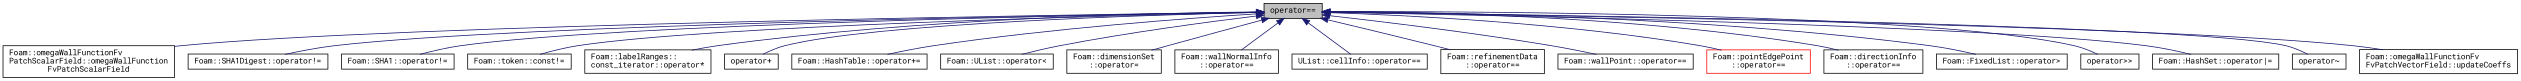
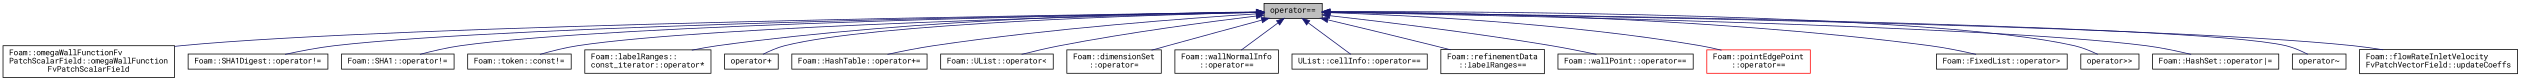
node "Foam::refinementData ::operator==": label "Foam::refinementData ::operator==" -> "Foam::refinementData ::labelRanges=="
node "Foam::directionInfo ::operator==": removed
node "Foam::omegaWallFunctionFv FvPatchVectorField::updateCoeffs": label "Foam::omegaWallFunctionFv FvPatchVectorField::updateCoeffs" -> "Foam::flowRateInletVelocity FvPatchVectorField::updateCoeffs"
